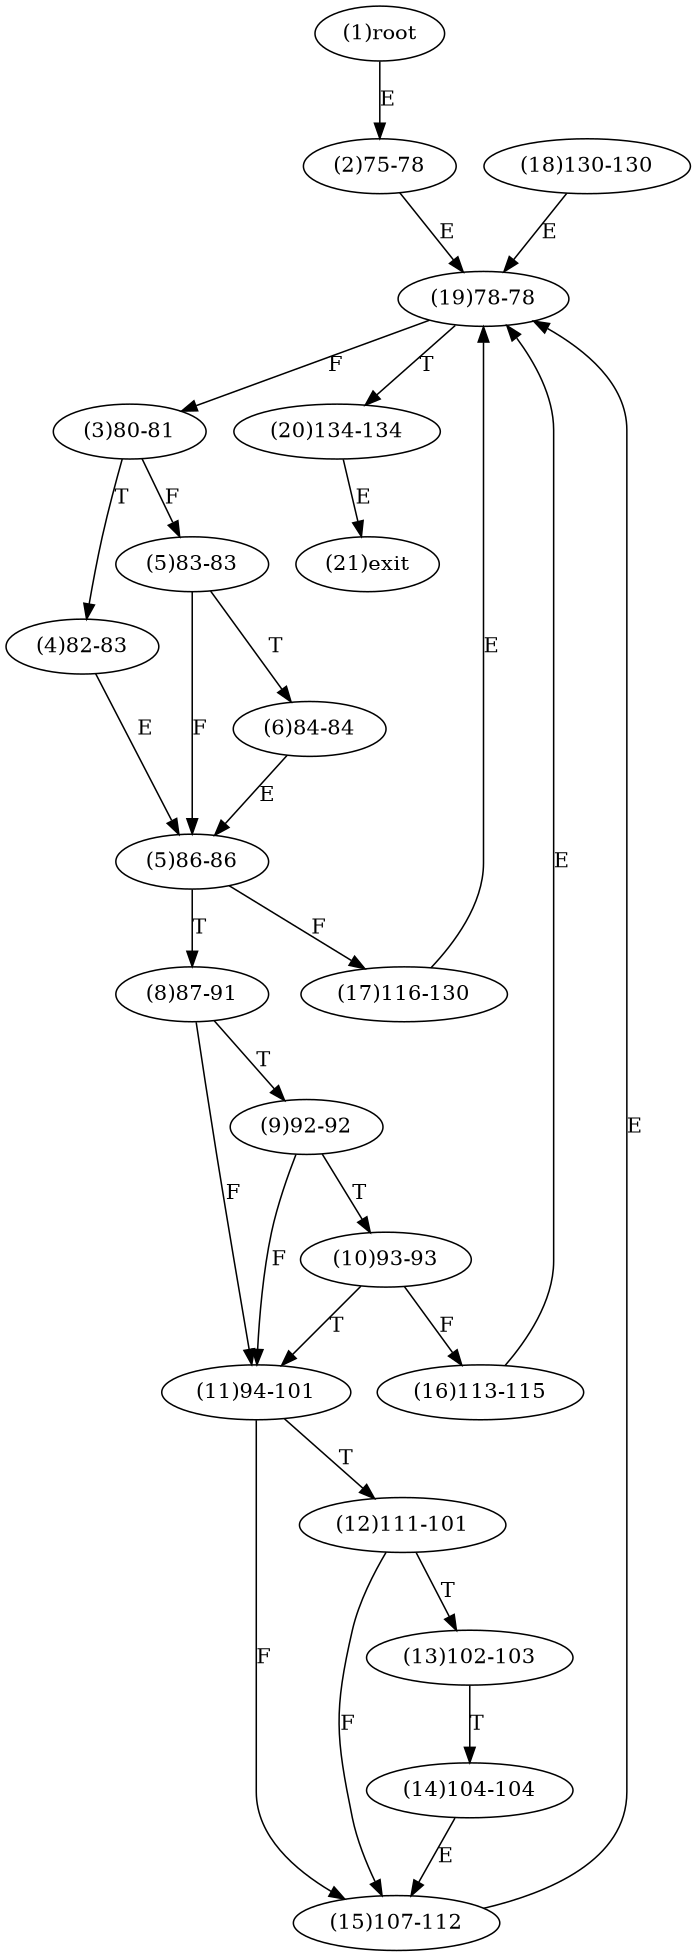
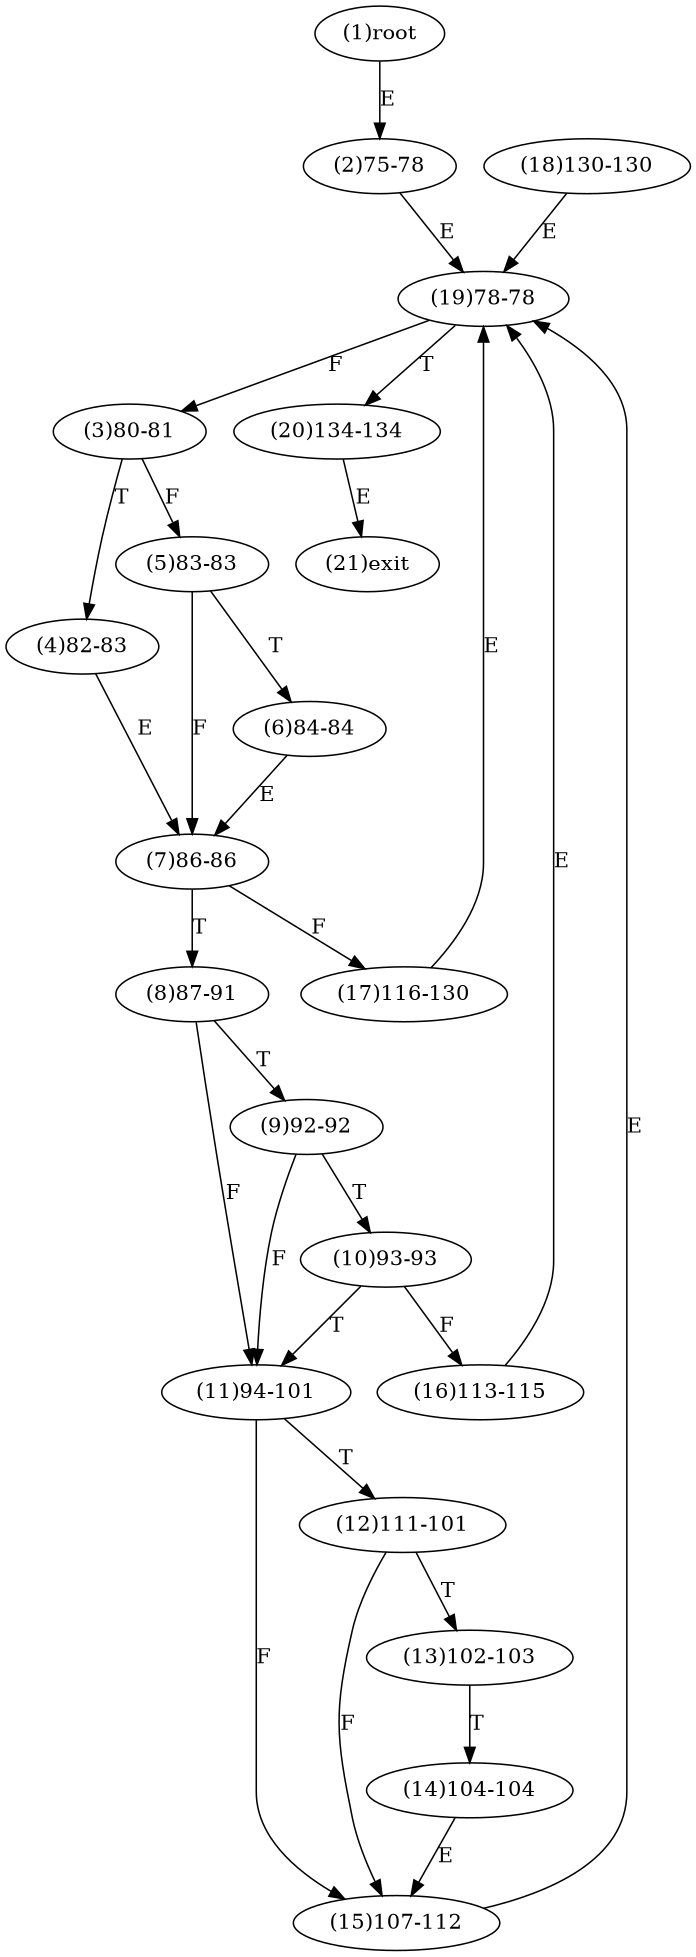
node "(5)86-86": label "(5)86-86" -> "(7)86-86"
